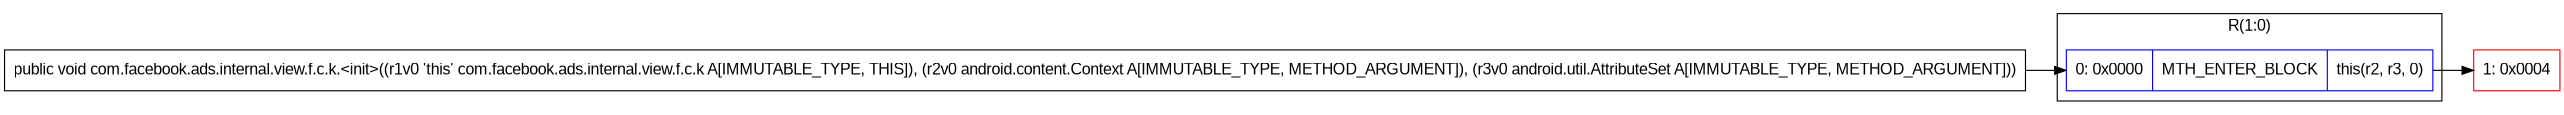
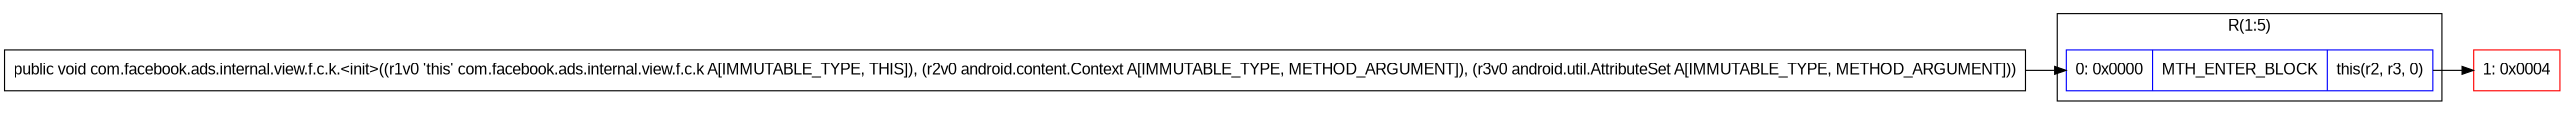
cluster "R(1:0)": label "R(1:0)" -> "R(1:5)"
